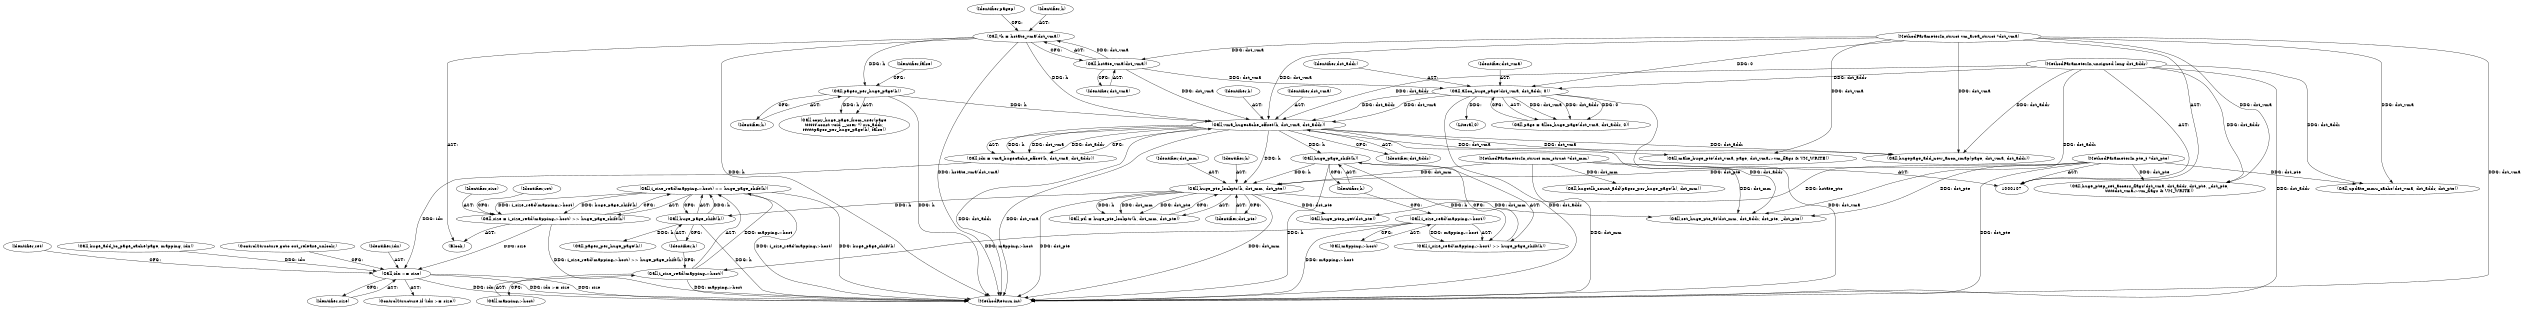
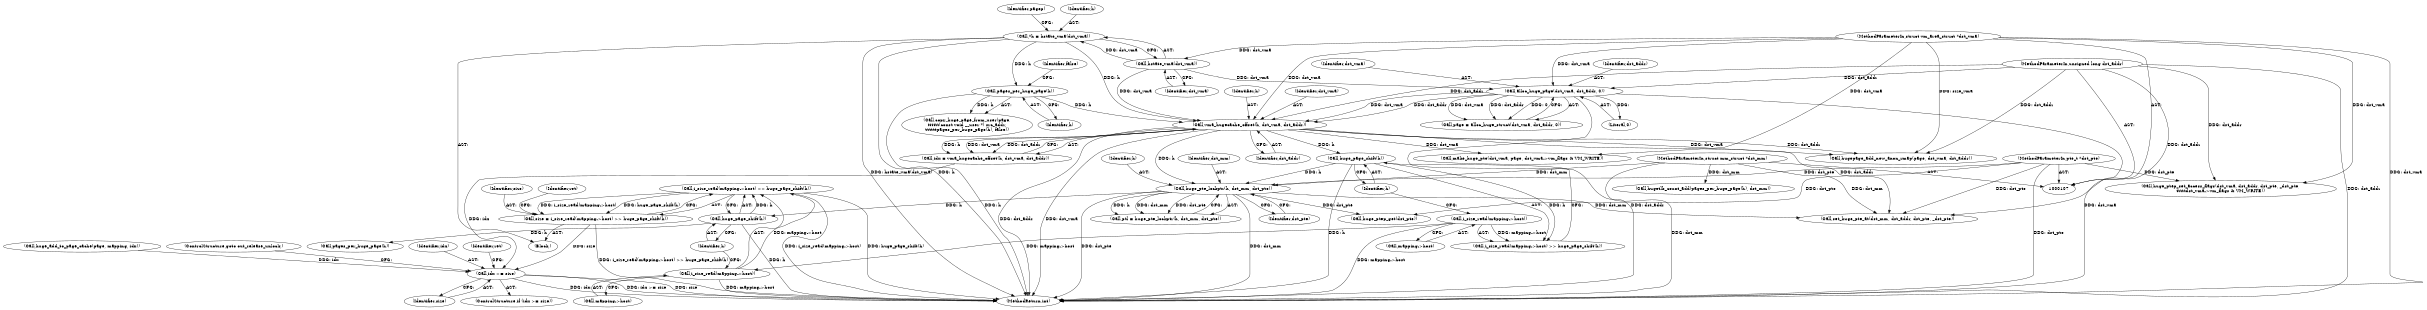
edge "(MethodParameterIn,struct vm_area_struct *dst_vma)" -> "(Call,alloc_huge_page(dst_vma, dst_addr, 0))": label "DDG: 0" -> "DDG: dst_vma"
edge "(MethodParameterIn,struct vm_area_struct *dst_vma)" -> "(Call,hugepage_add_new_anon_rmap(page, dst_vma, dst_addr))": label "DDG: dst_vma" -> "DDG: size_vma"
edge "(Literal,0)" -> "(Call,alloc_huge_page(dst_vma, dst_addr, 0))": added, label "AST:"
node "(Call,page = alloc_huge_page(dst_vma, dst_addr, 0))": label "(Call,page = alloc_huge_page(dst_vma, dst_addr, 0))" -> "(Call,page = alloc_huge_struct(dst_vma, dst_addr, 0))"
edge "(MethodParameterIn,pte_t *dst_pte)" -> "(Call,huge_ptep_get(dst_pte))": label "DDG: hstate_pte" -> "DDG: dst_pte"
node "(Call,update_mmu_cache(dst_vma, dst_addr, dst_pte))": removed
edge "(Identifier,dst_pte)" -> "(Call,huge_pte_lockptr(h, dst_mm, dst_pte))": label "AST: " -> "CFG: "
